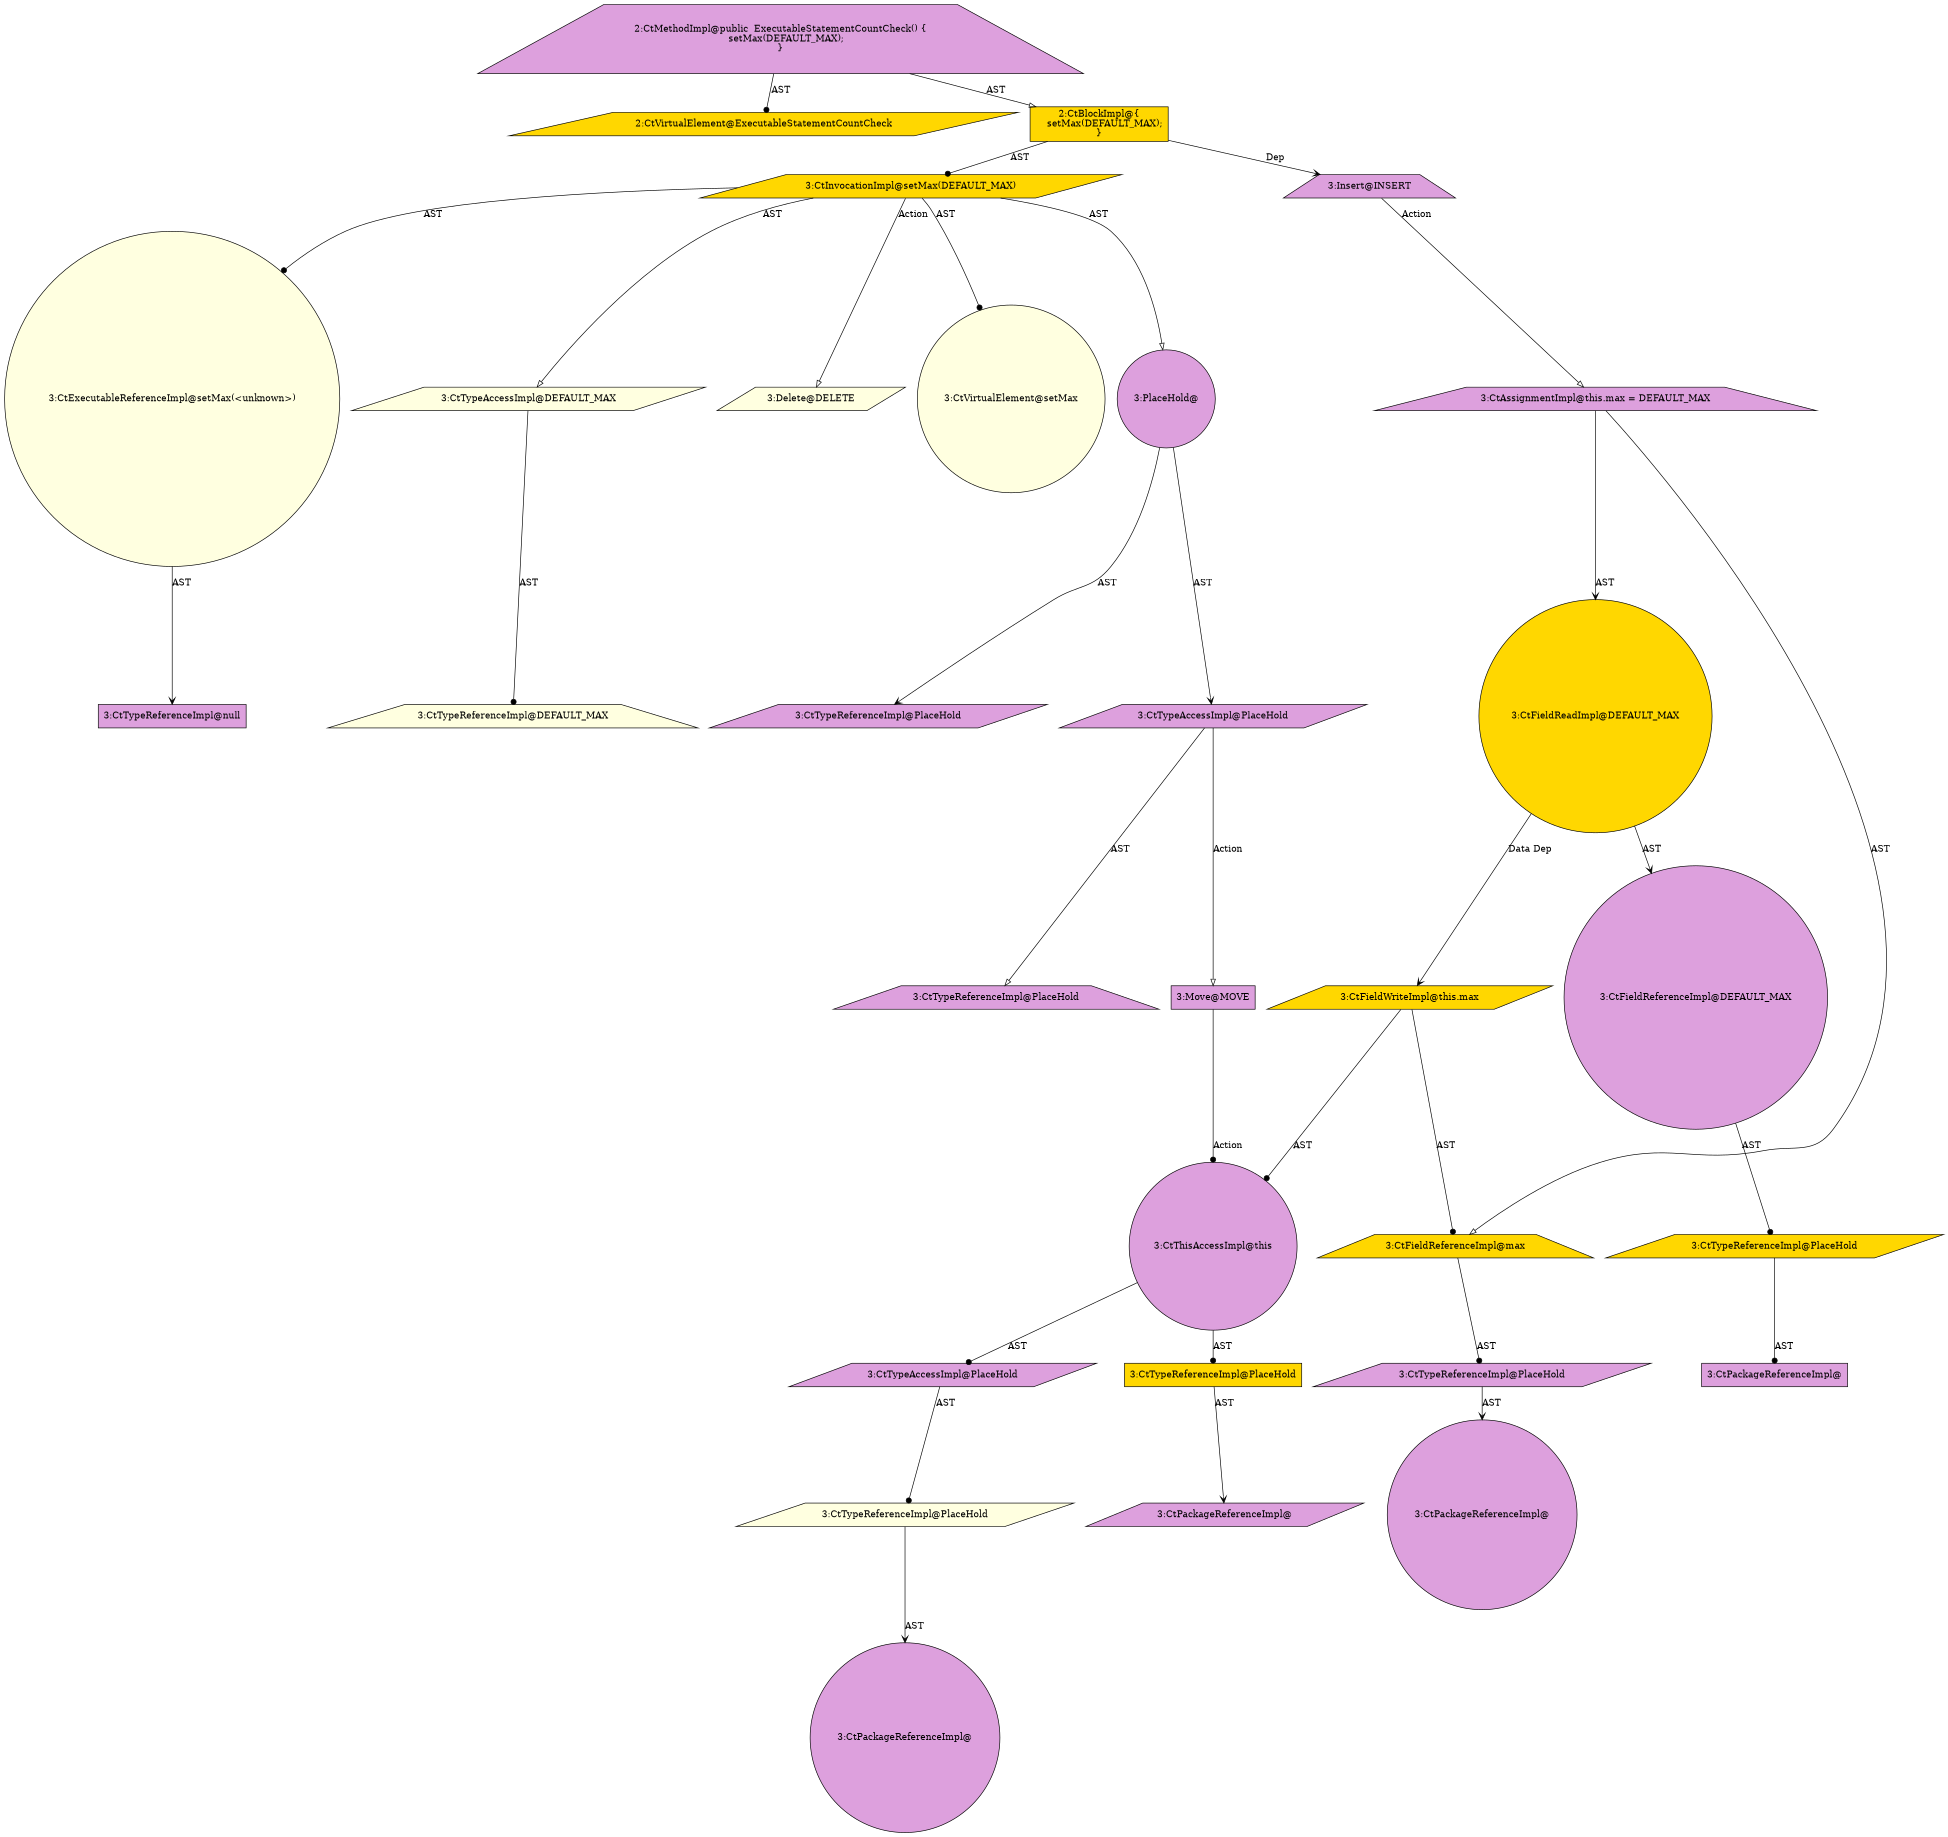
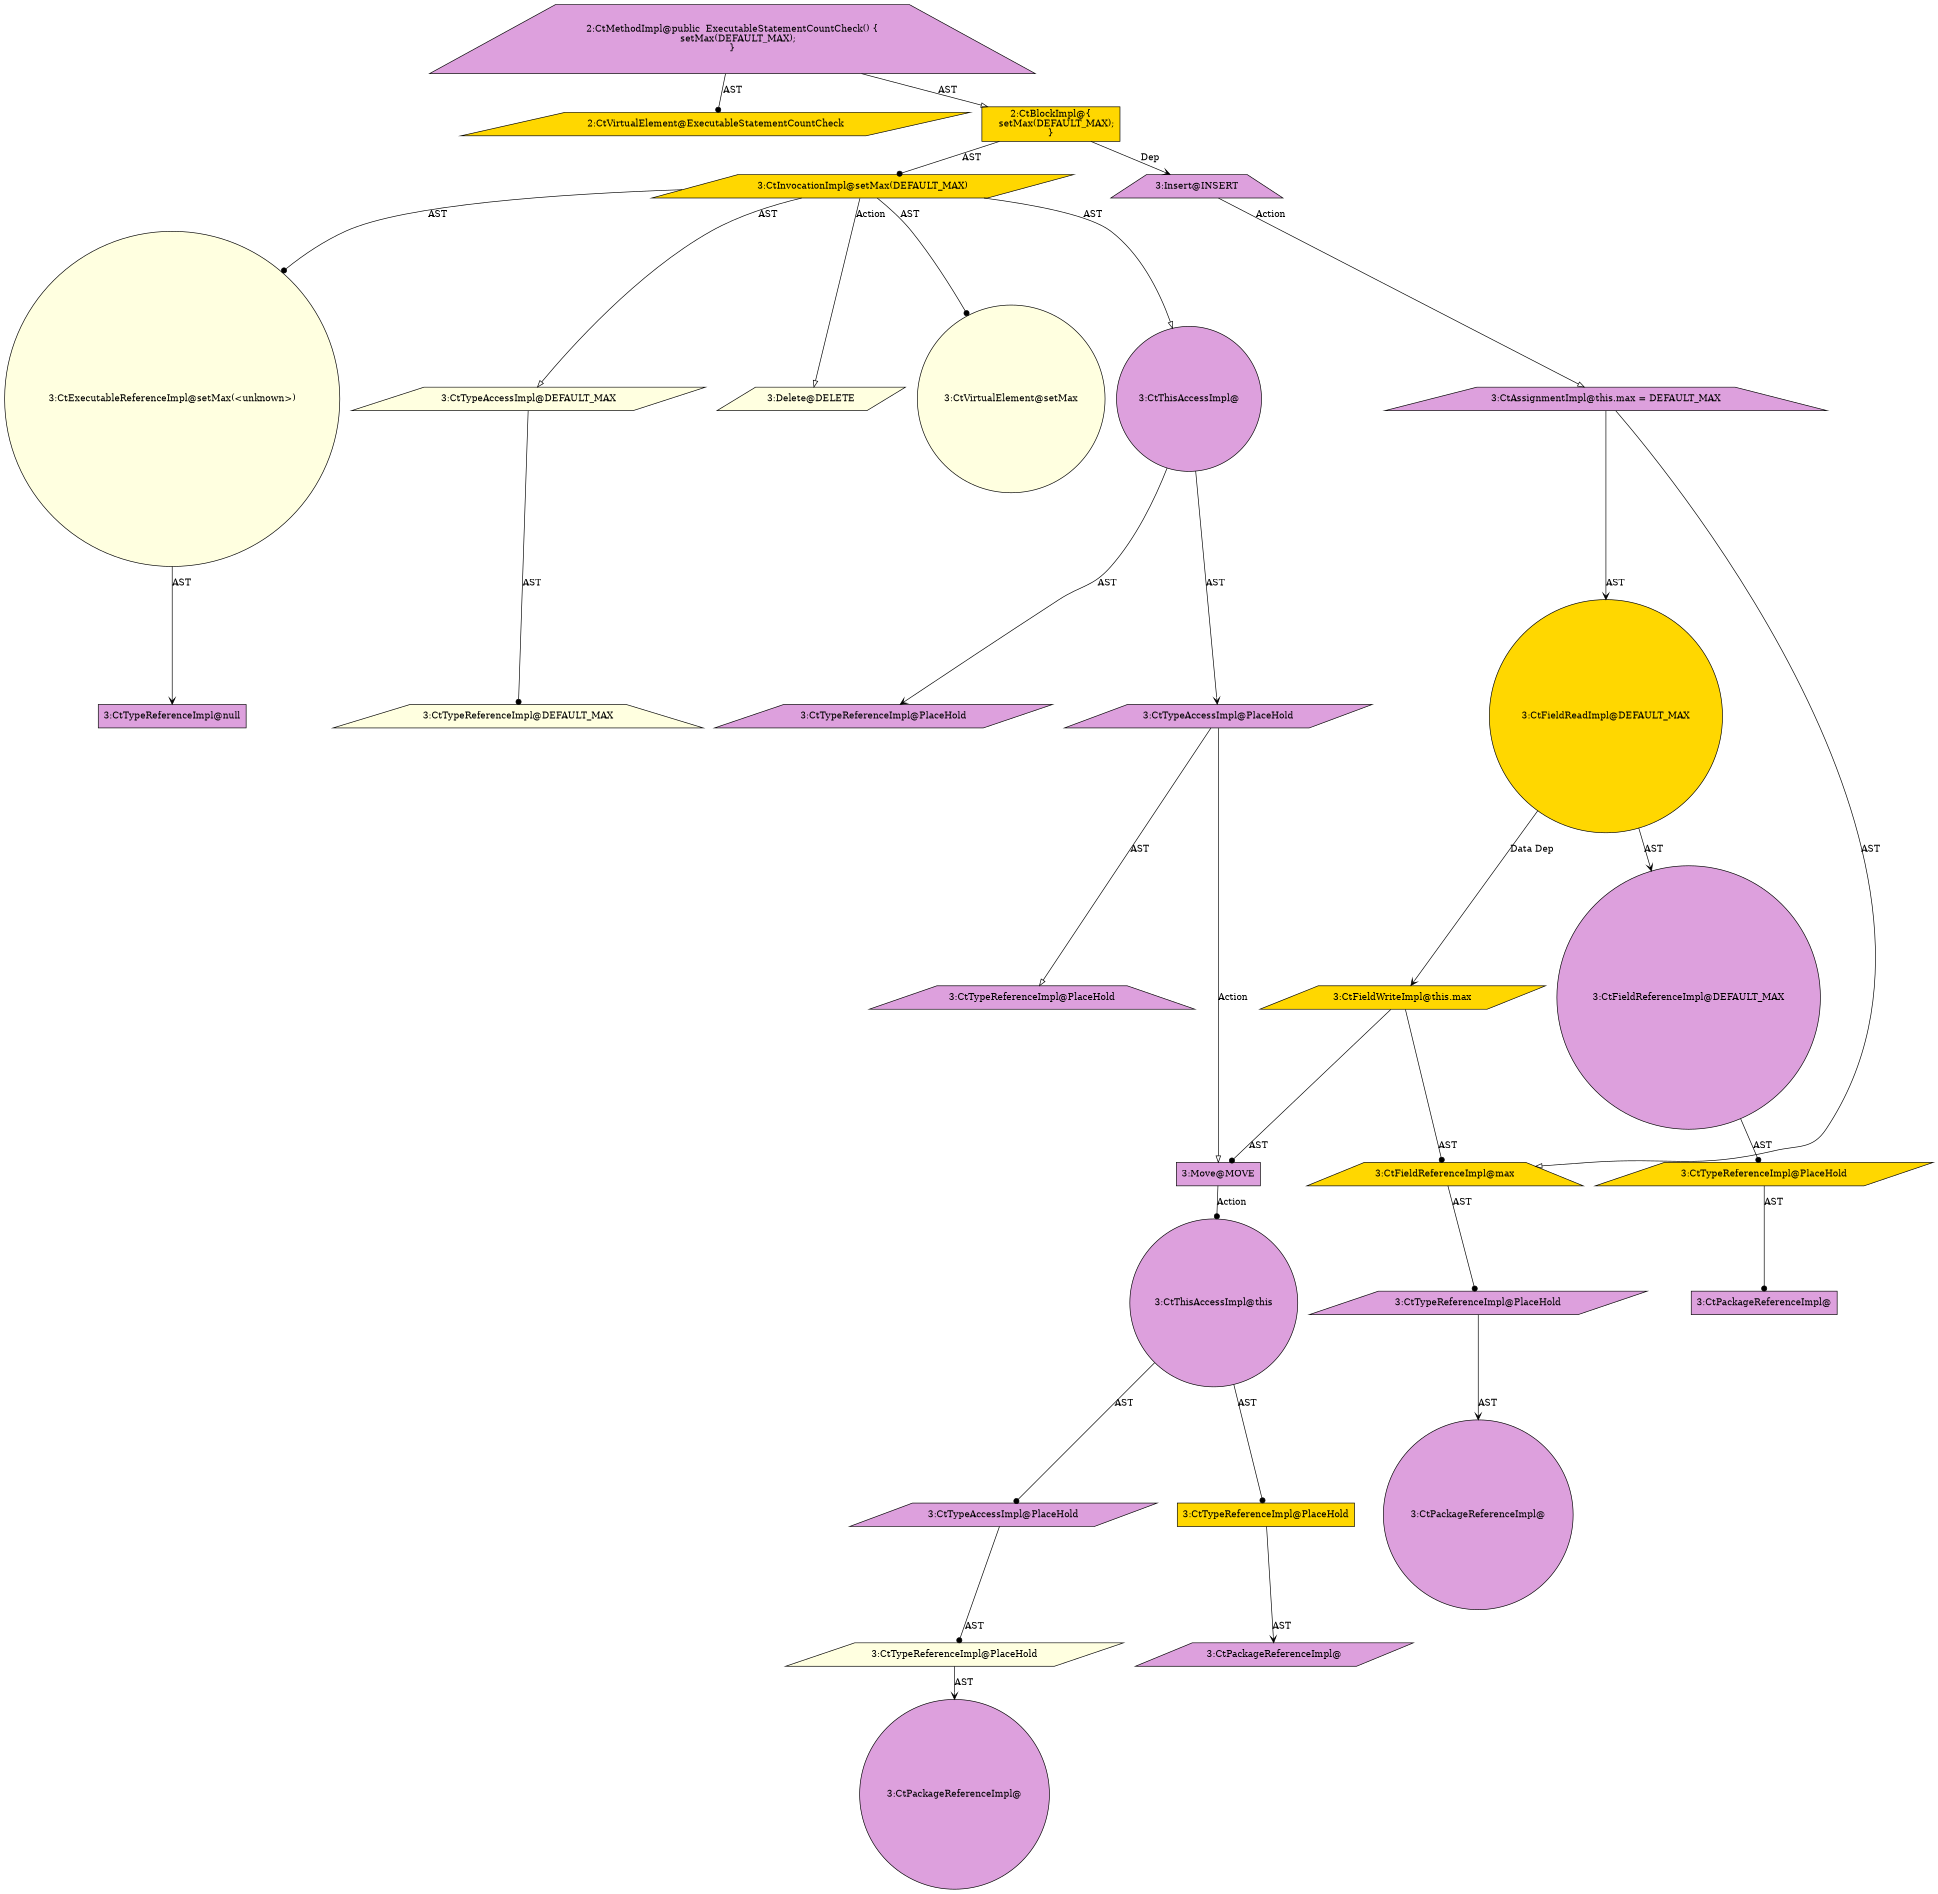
node "3:PlaceHold@": label "3:PlaceHold@" -> "3:CtThisAccessImpl@"
edge "3:CtFieldWriteImpl@this.max" -> "3:CtThisAccessImpl@this": now "3:CtFieldWriteImpl@this.max" -> "3:Move@MOVE"
